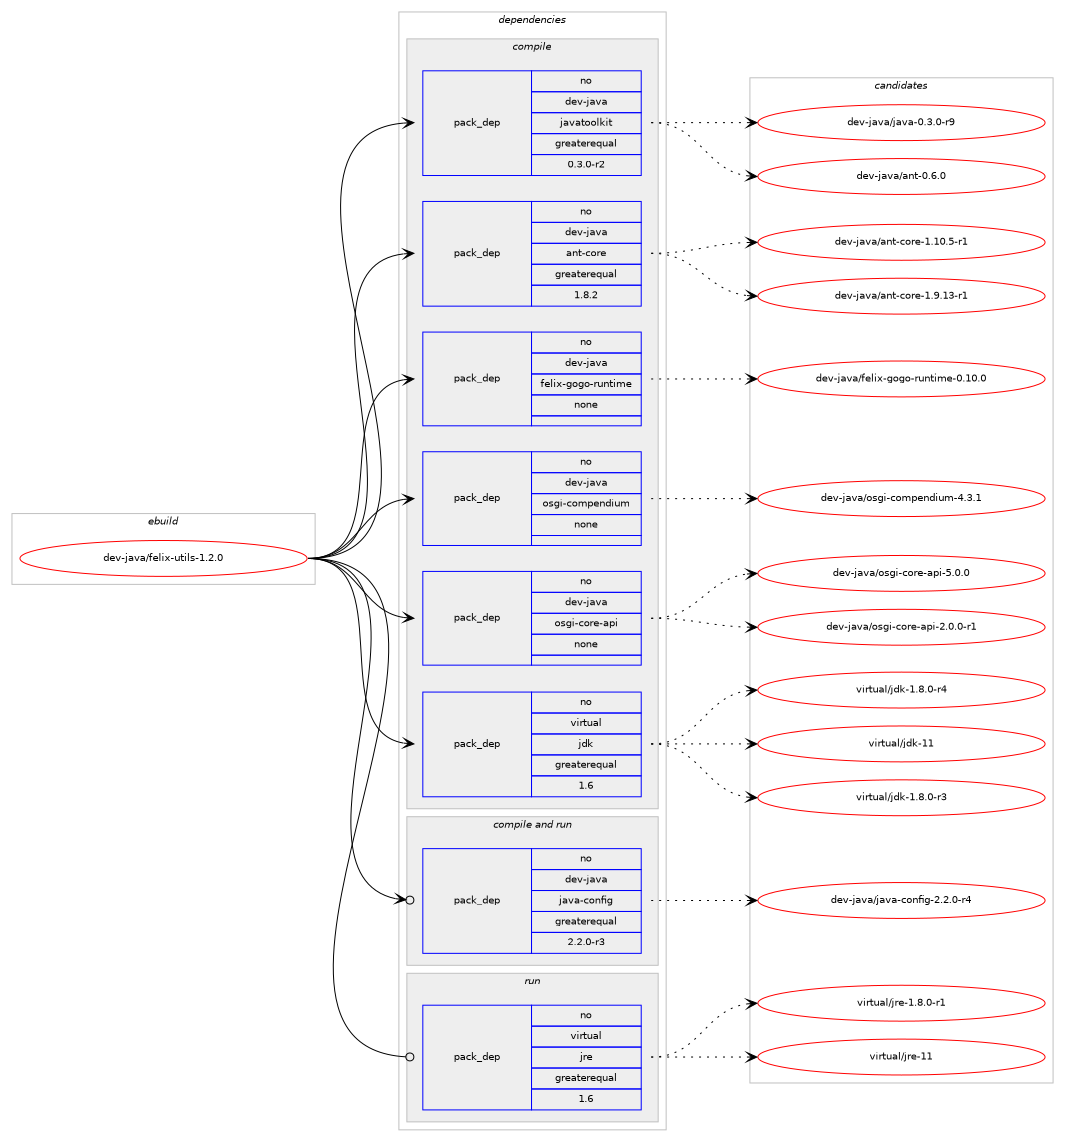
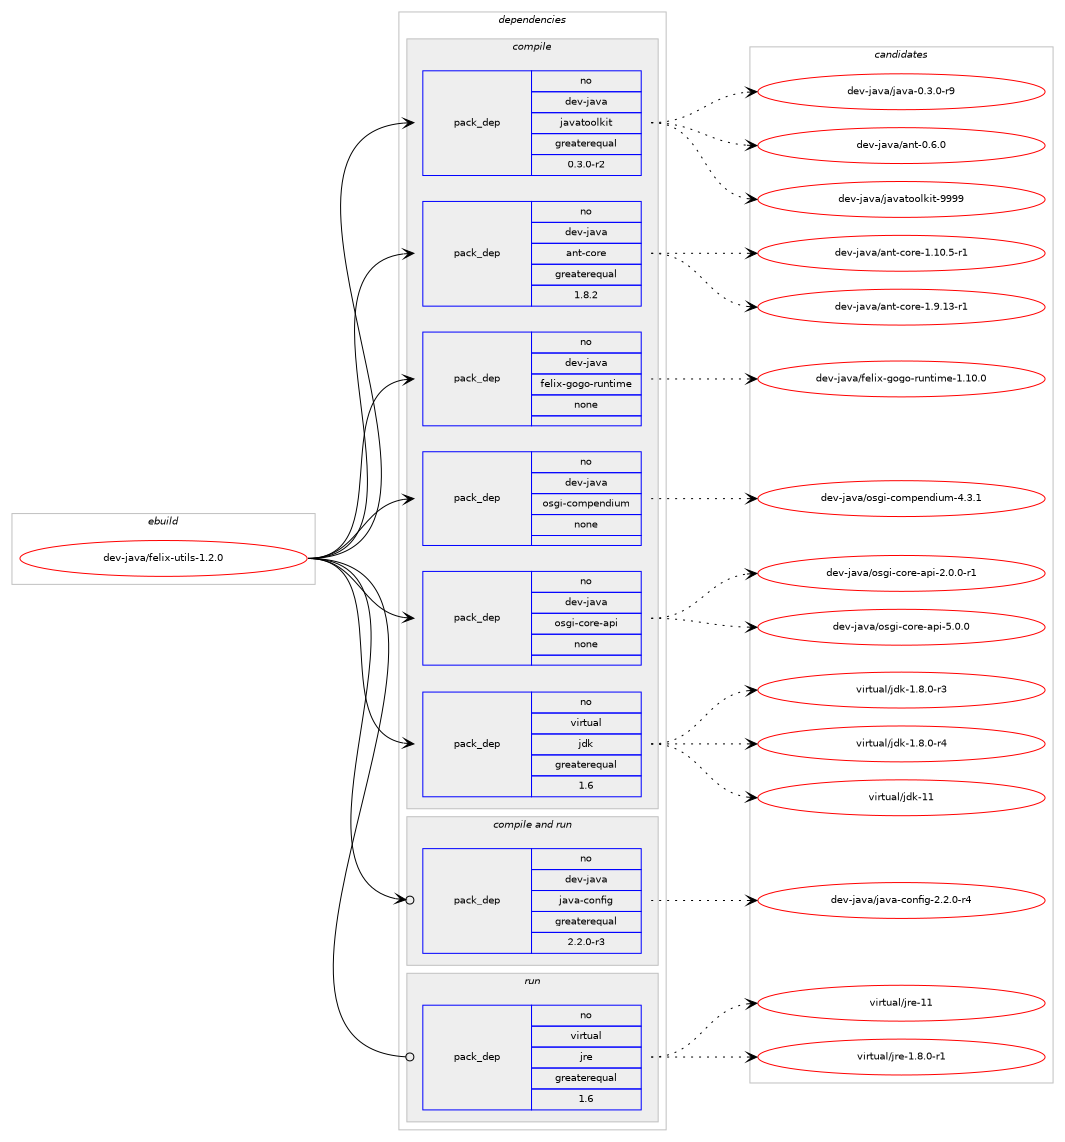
node "dev-java/javatoolkit-9999": added
node "dev-java/felix-gogo-runtime-0.10.0": label "dev-java/felix-gogo-runtime-0.10.0" -> "dev-java/felix-gogo-runtime-1.10.0"
